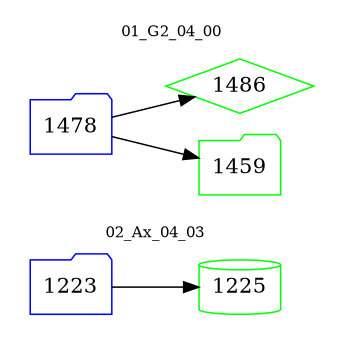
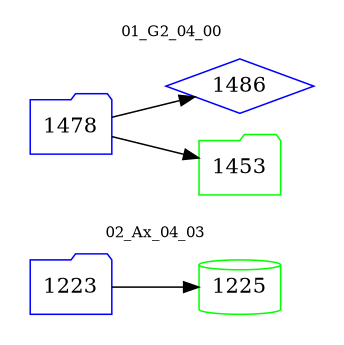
node "1486": color green -> blue
node "1459": label "1459" -> "1453"
